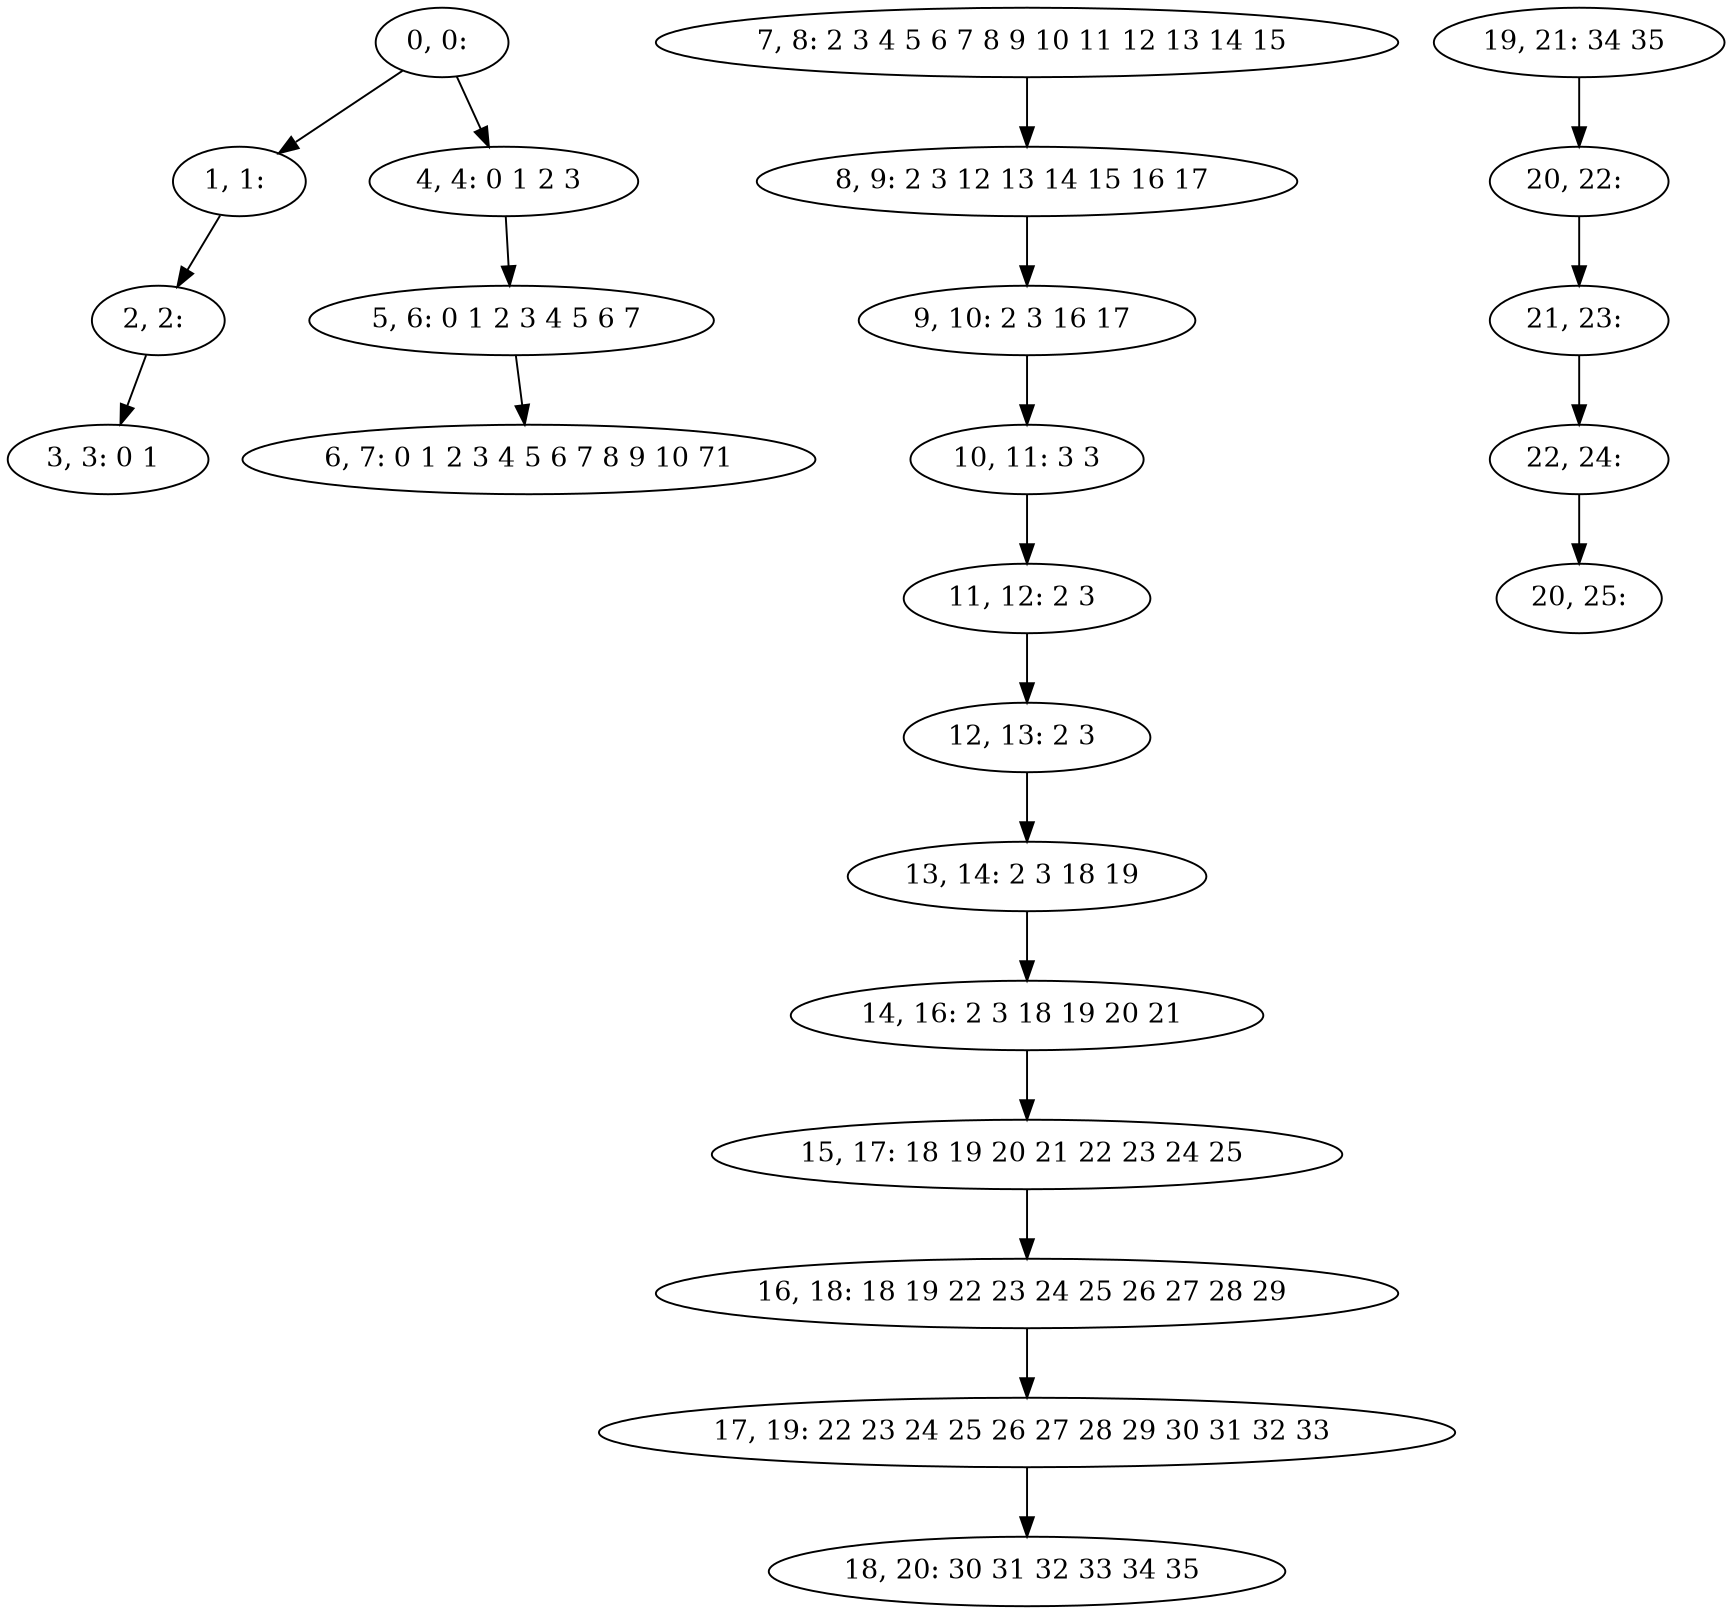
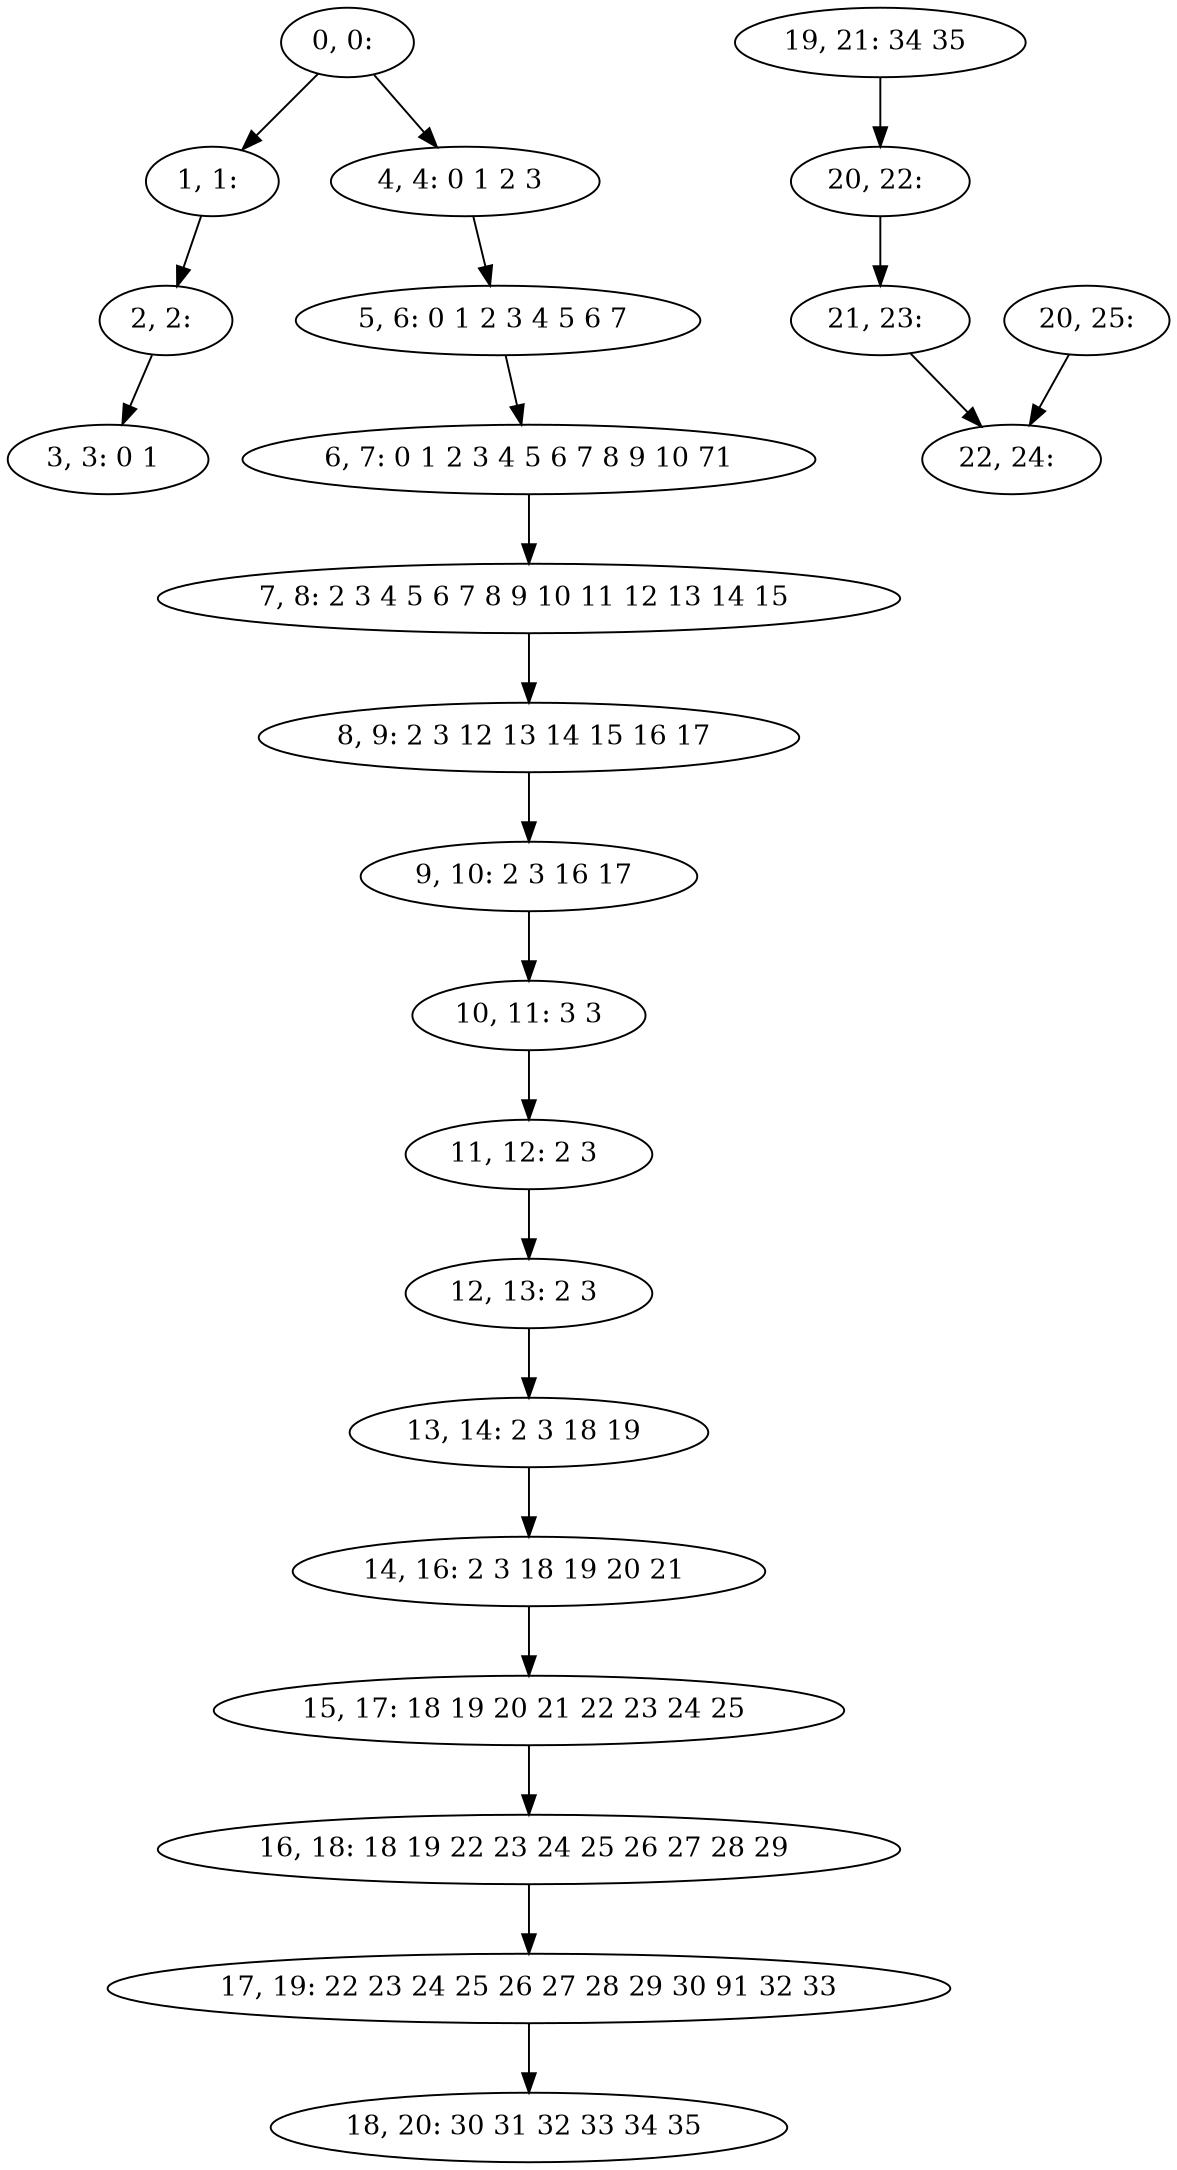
edge "6, 7: 0 1 2 3 4 5 6 7 8 9 10 71" -> "7, 8: 2 3 4 5 6 7 8 9 10 11 12 13 14 15": added
edge "22, 24:" -> "20, 25:": reversed
node "17, 19: 22 23 24 25 26 27 28 29 30 31 32 33": label "17, 19: 22 23 24 25 26 27 28 29 30 31 32 33" -> "17, 19: 22 23 24 25 26 27 28 29 30 91 32 33"
